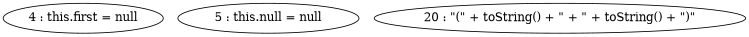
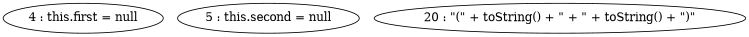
node "5 : this.null = null": label "5 : this.null = null" -> "5 : this.second = null"
